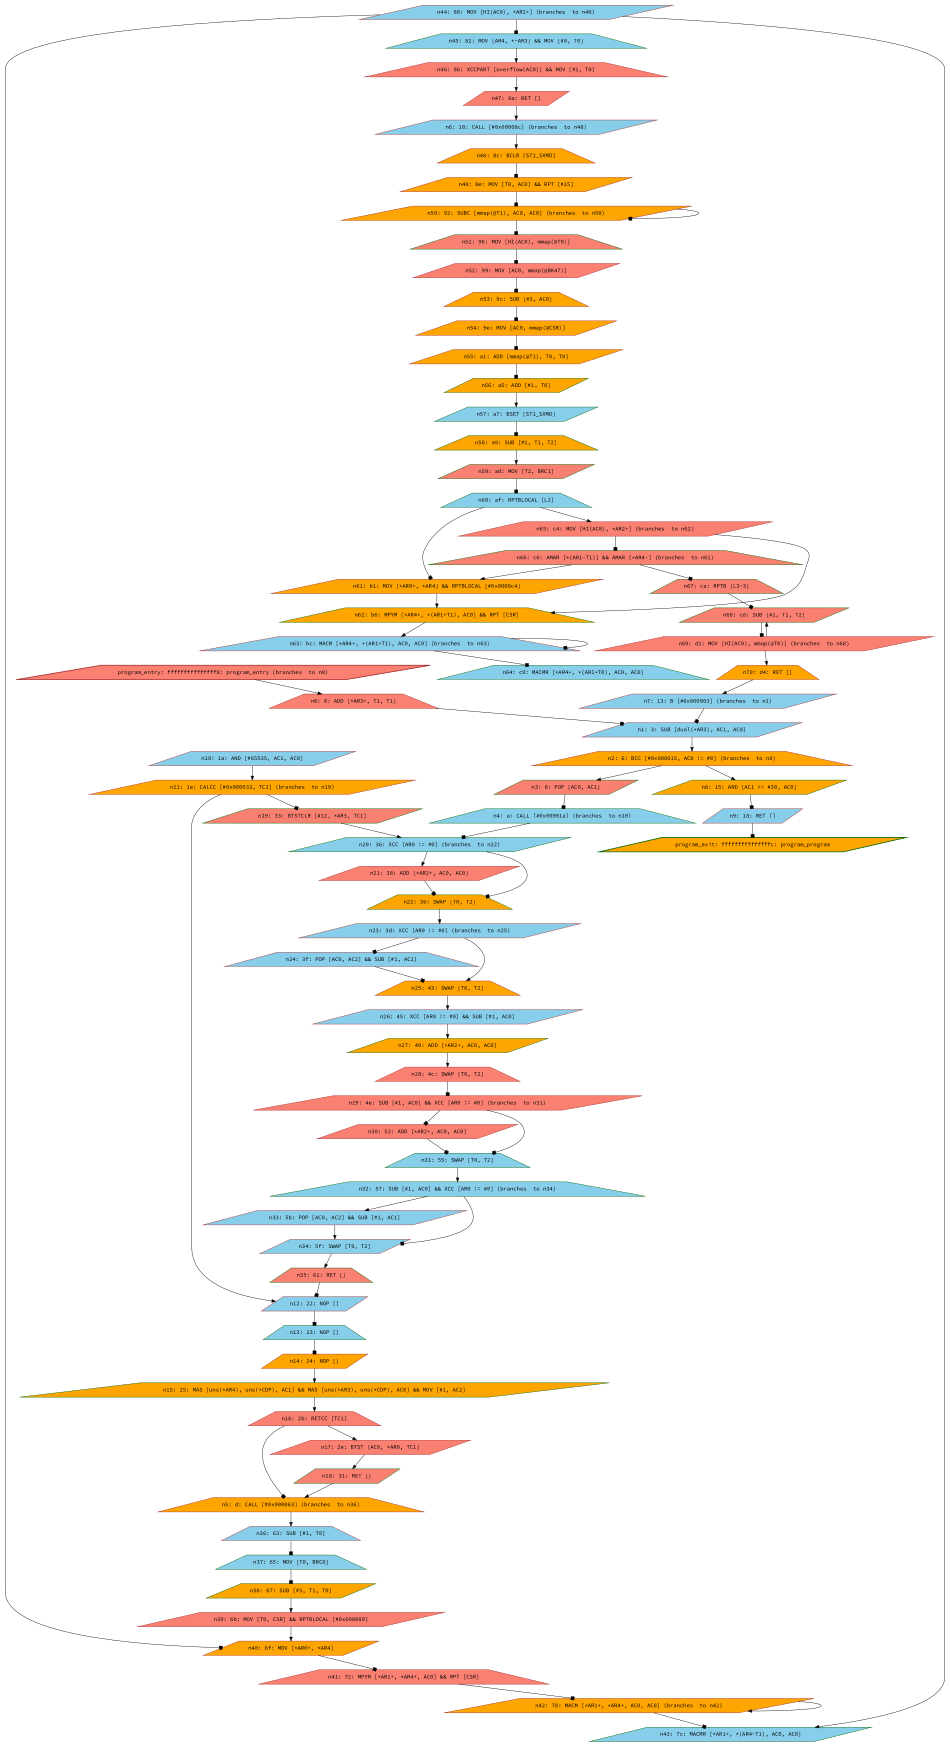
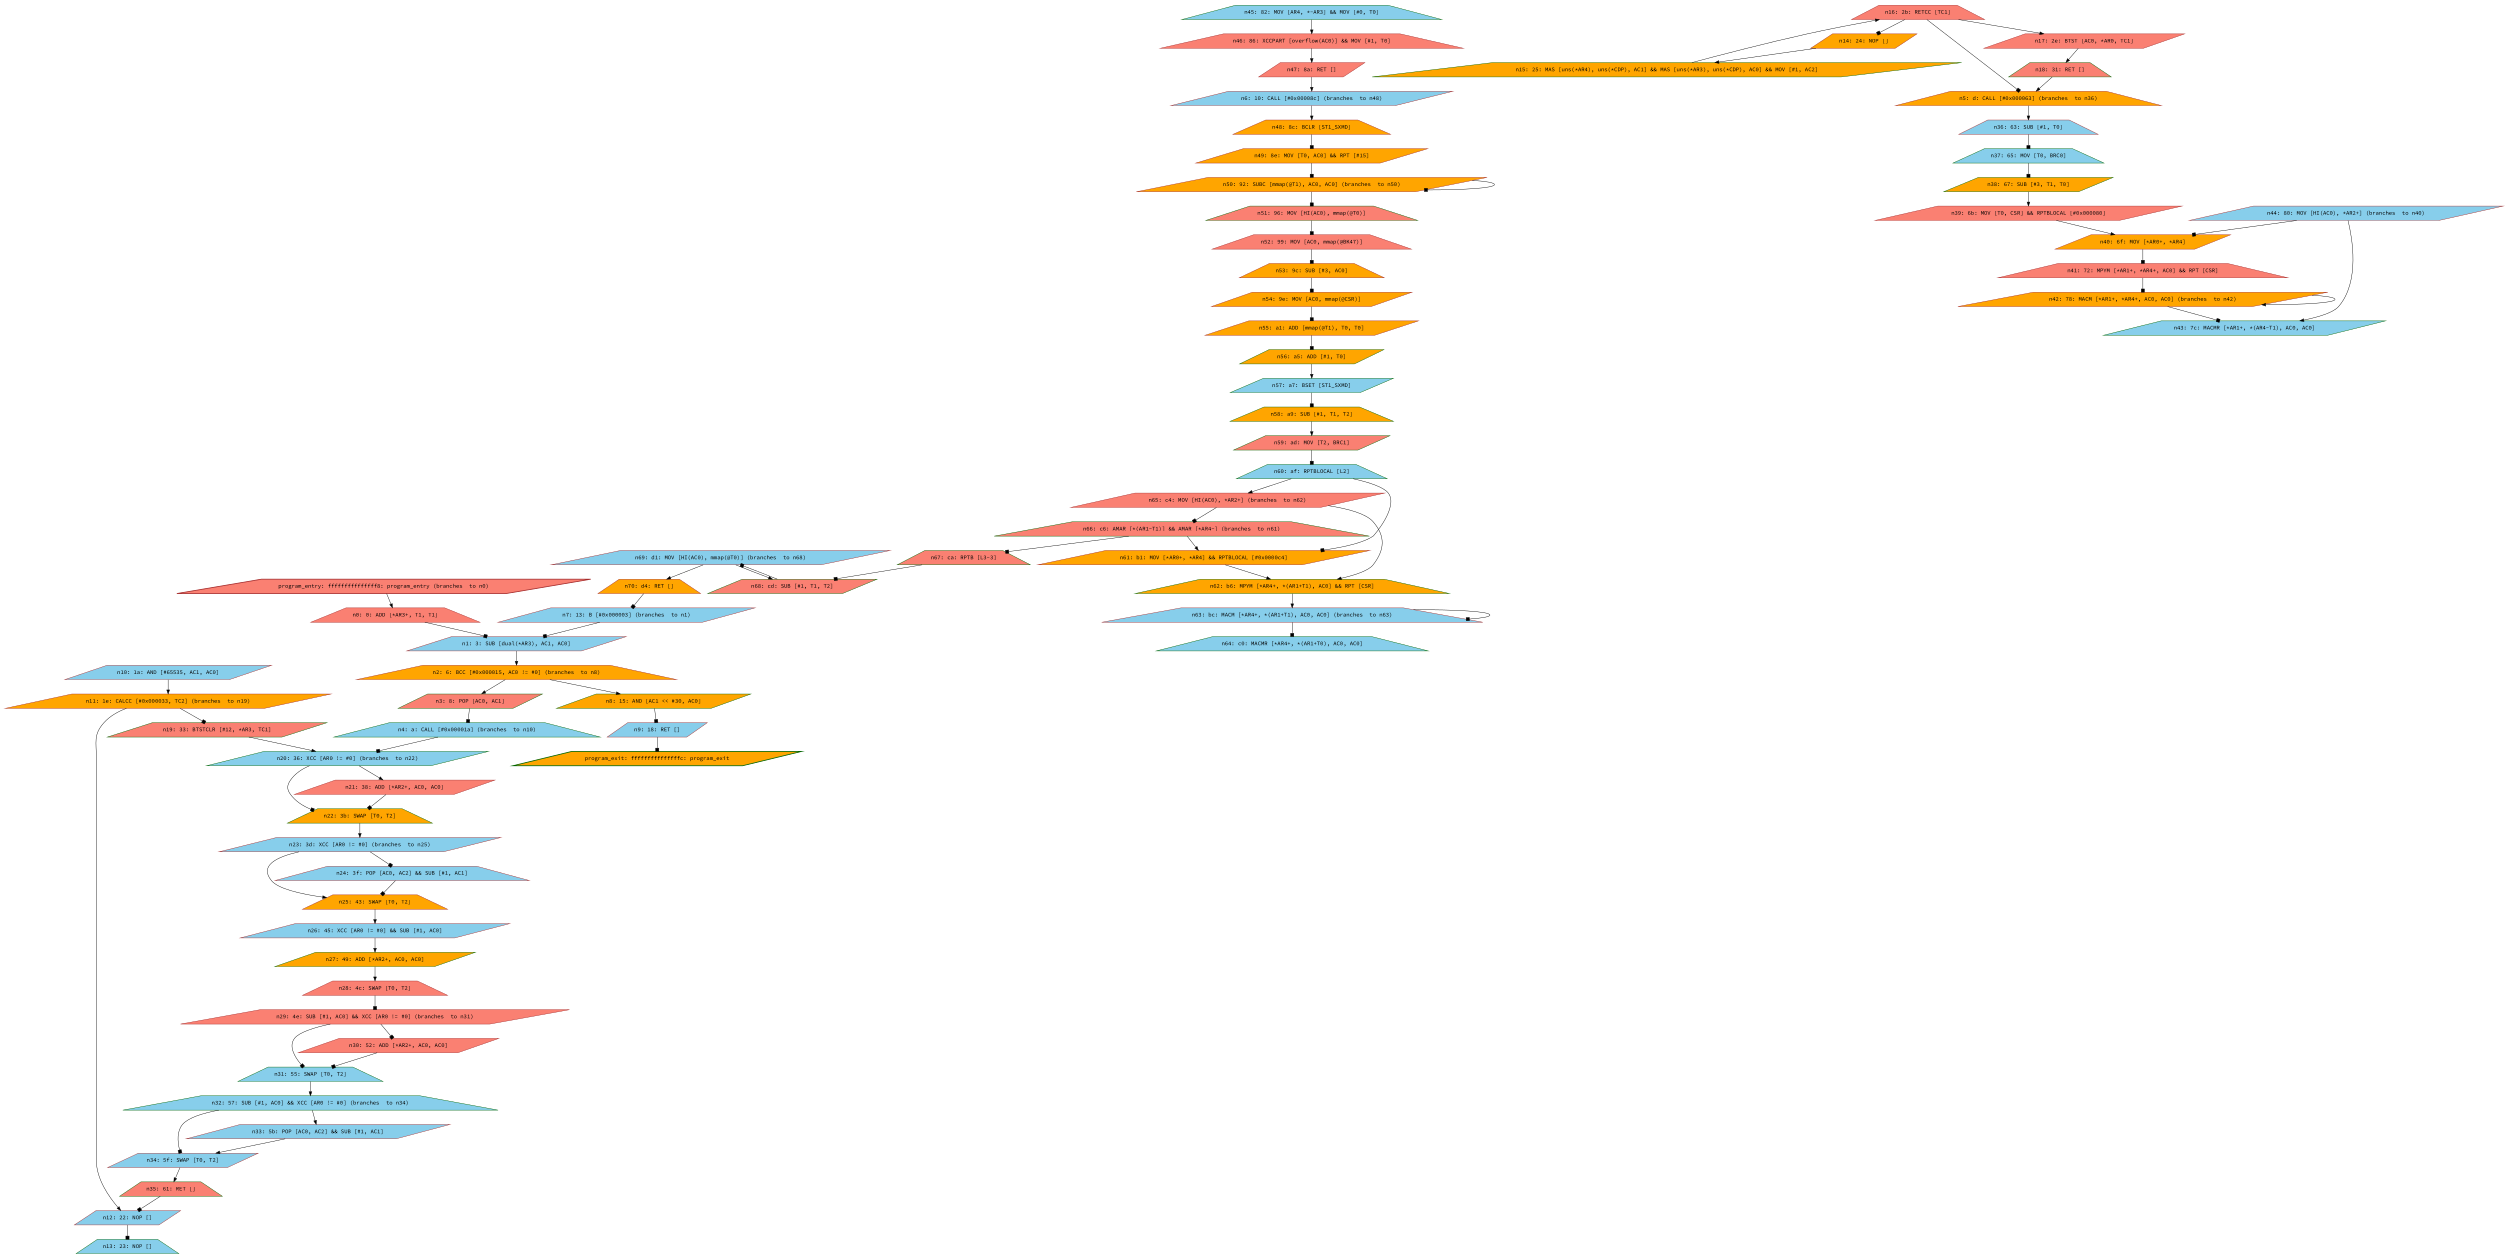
edge "n44: 80: MOV [HI(AC0), *AR2+] (branches  to n40)" -> "n45: 82: MOV [AR4, *-AR3] && MOV [#0, T0]": removed
node "n52: 99: MOV [AC0, mmap(@BK47)]": shape parallelogram -> trapezium
node "n69: d1: MOV [HI(AC0), mmap(@T0)] (branches  to n68)": fillcolor salmon -> skyblue
edge "n70: d4: RET []" -> "n7: 13: B [#0x000003] (branches  to n1)": arrowhead normal -> box
node "program_exit: fffffffffffffffc: program_program": label "program_exit: fffffffffffffffc: program_program" -> "program_exit: fffffffffffffffc: program_exit"
edge "n13: 23: NOP []" -> "n14: 24: NOP []": now "n16: 2b: RETCC [TC1]" -> "n14: 24: NOP []"
node "n18: 31: RET []": shape parallelogram -> trapezium
